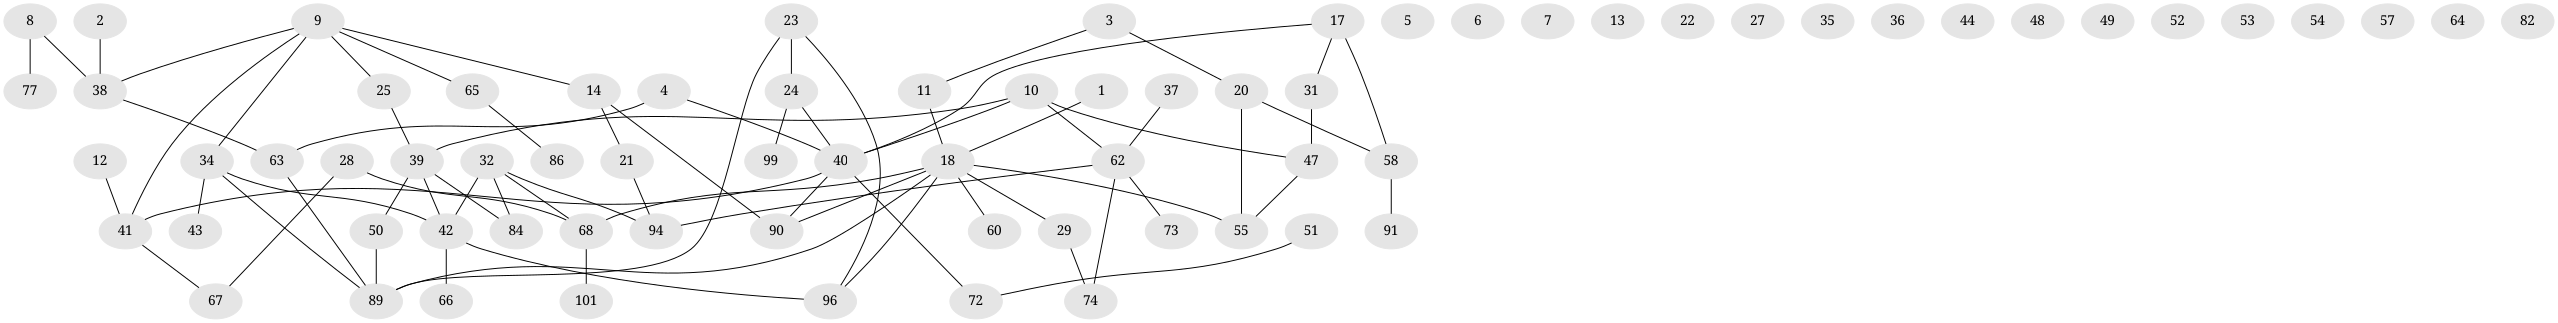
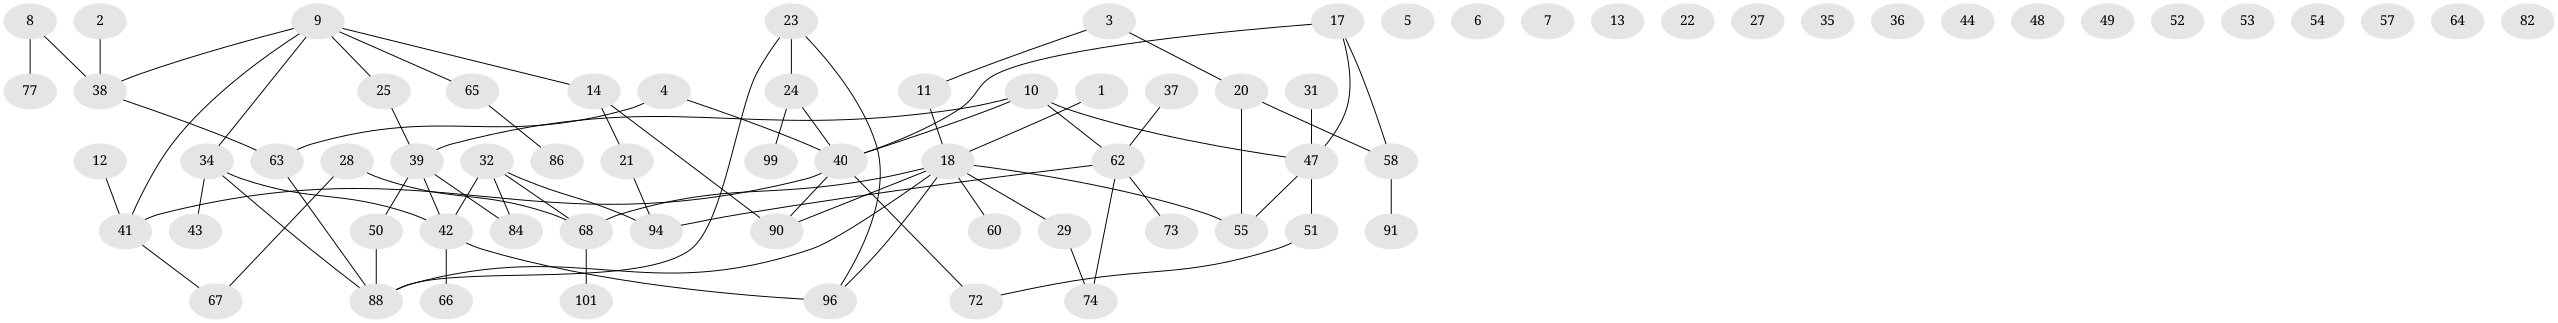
edge "17" -- "31": now "17" -- "47"
edge "47" -- "51": added
node "89": label "89" -> "88"
